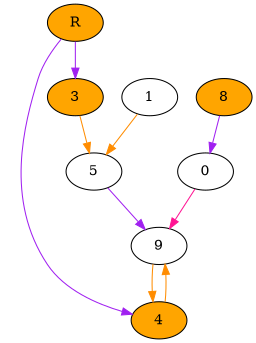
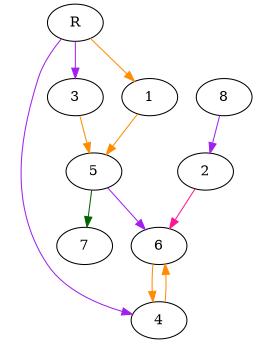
node "R": fillcolor orange -> white
edge "R" -> "1": added
node "3": fillcolor orange -> white
node "8": fillcolor orange -> white
node "0": label "0" -> "2"
node "7": added
node "9": label "9" -> "6"
node "4": fillcolor orange -> white
